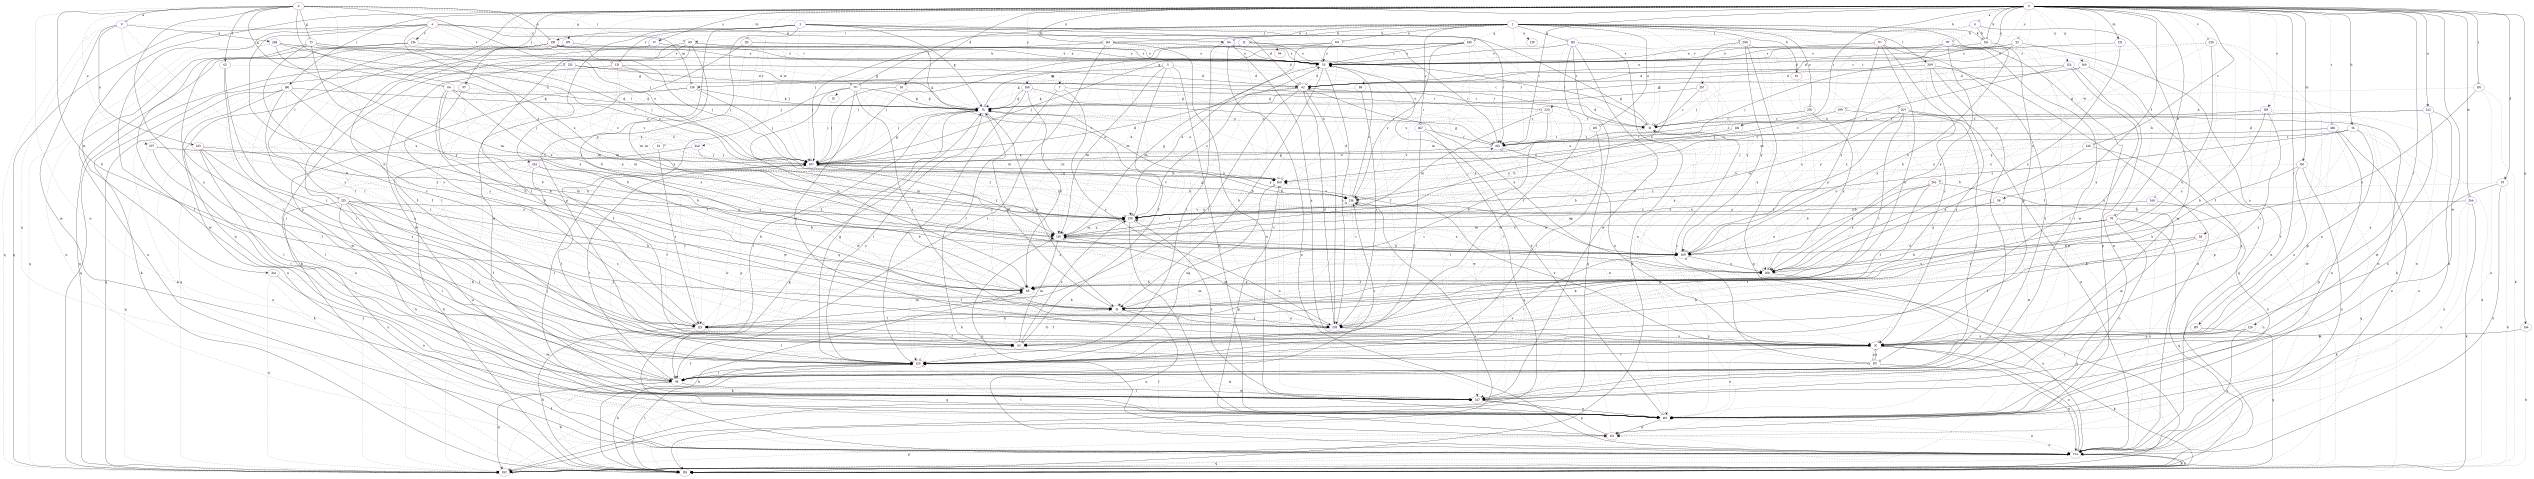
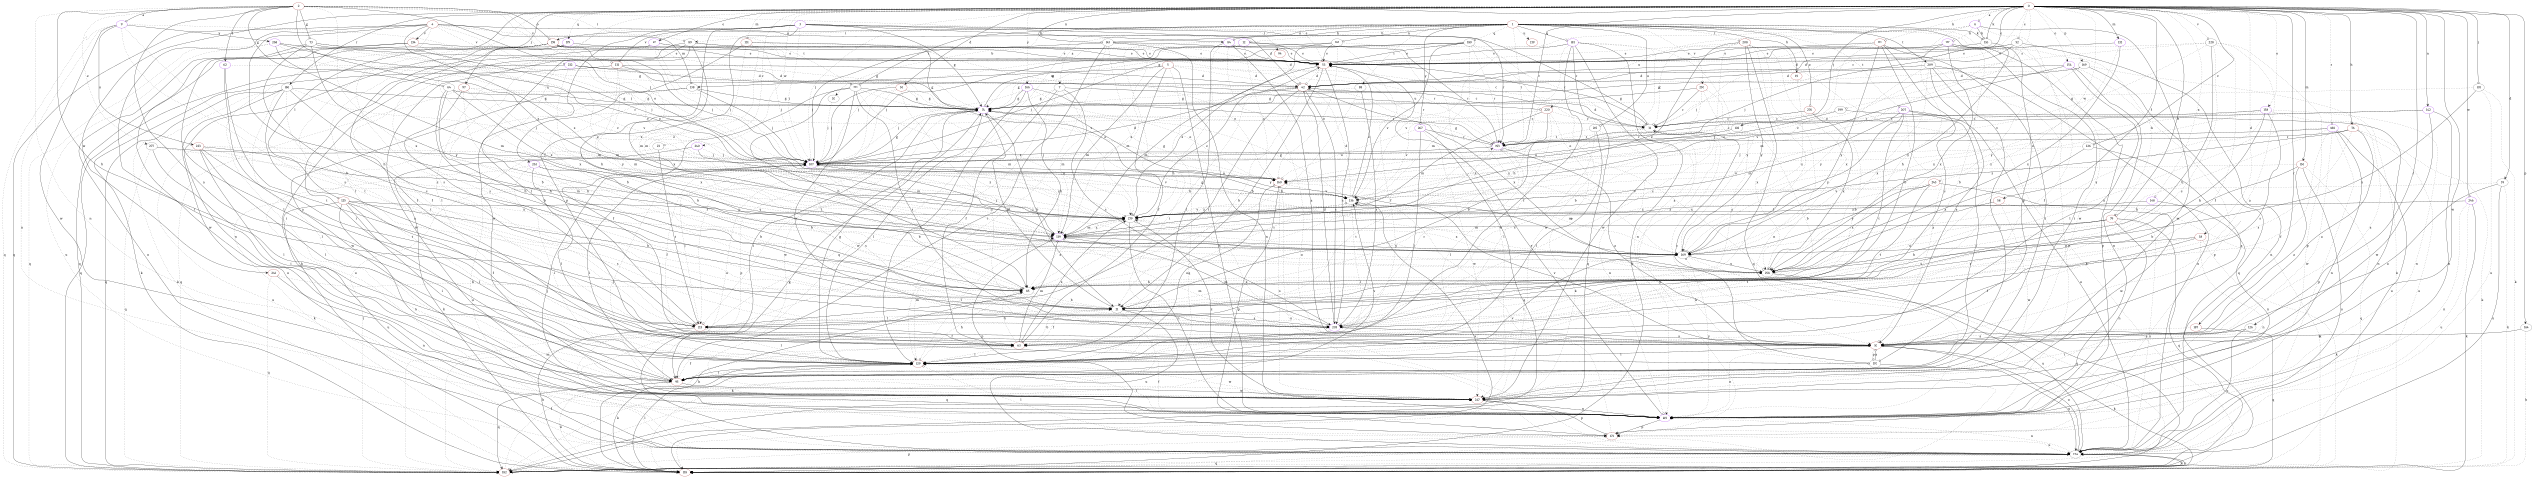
edge "84" -> "224": style solid -> dotted
